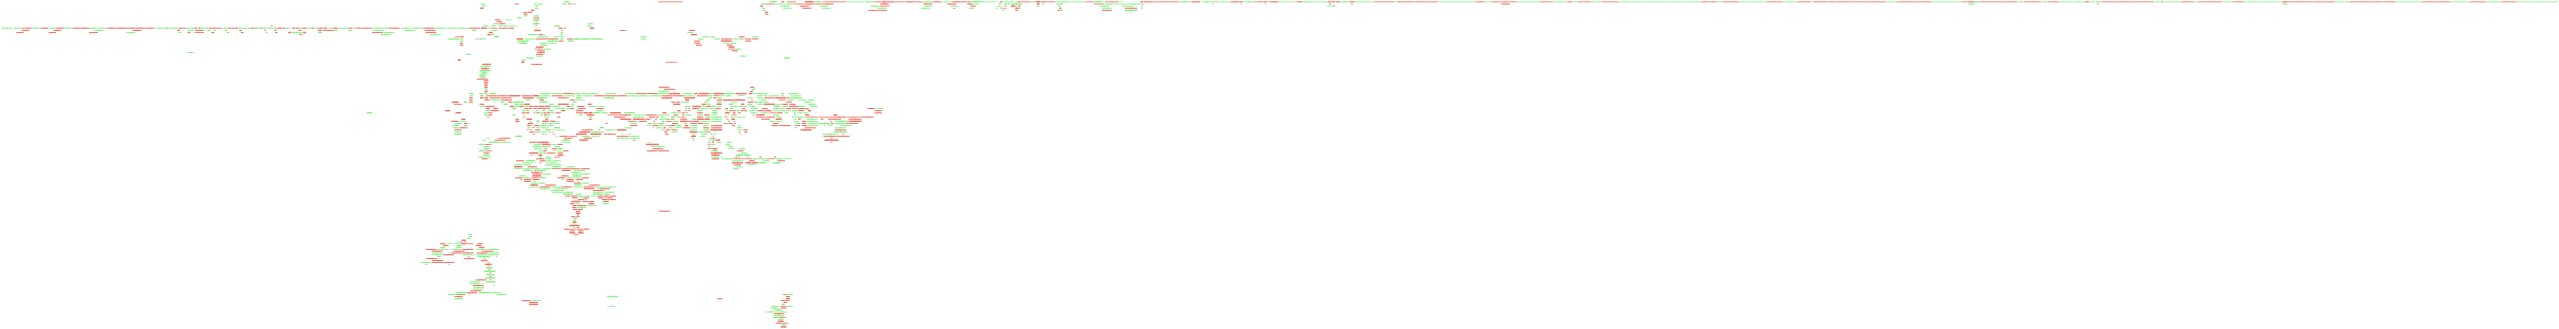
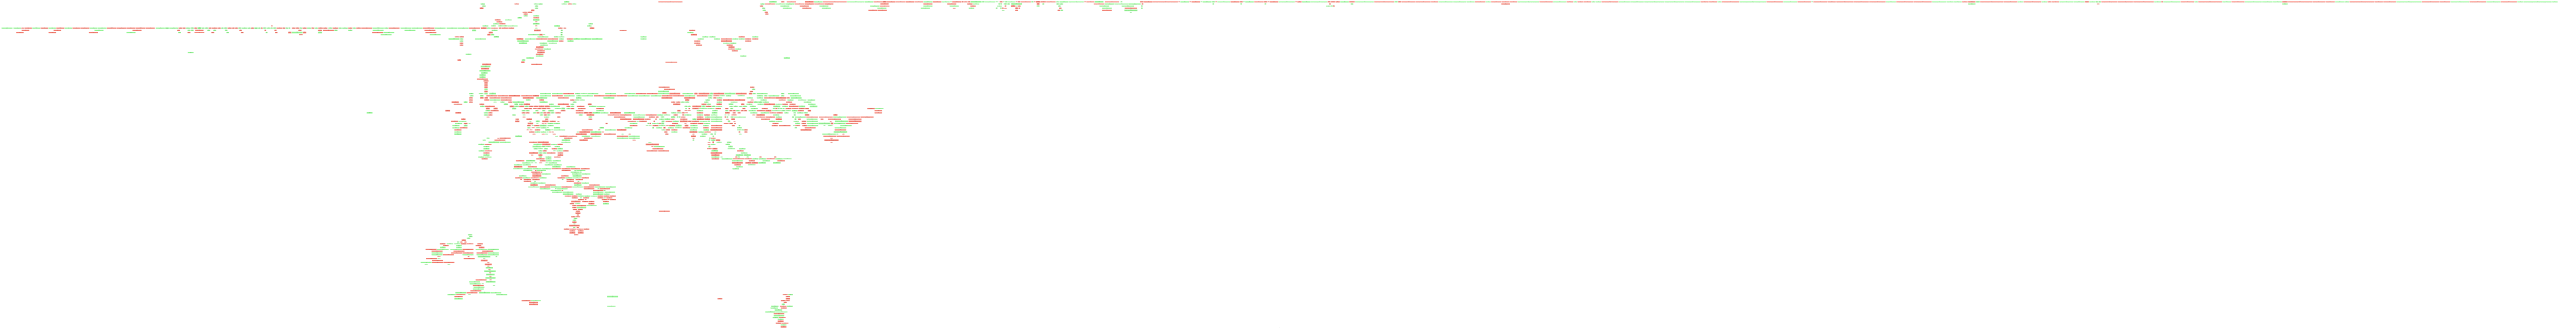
node "NodeID: 126": fillcolor salmon -> palegreen
